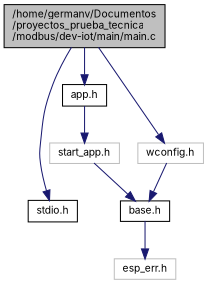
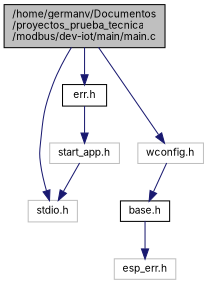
node "app.h": label "app.h" -> "err.h"
edge "start_app.h" -> "base.h": now "start_app.h" -> "stdio.h"
node "stdio.h": color black -> grey75
